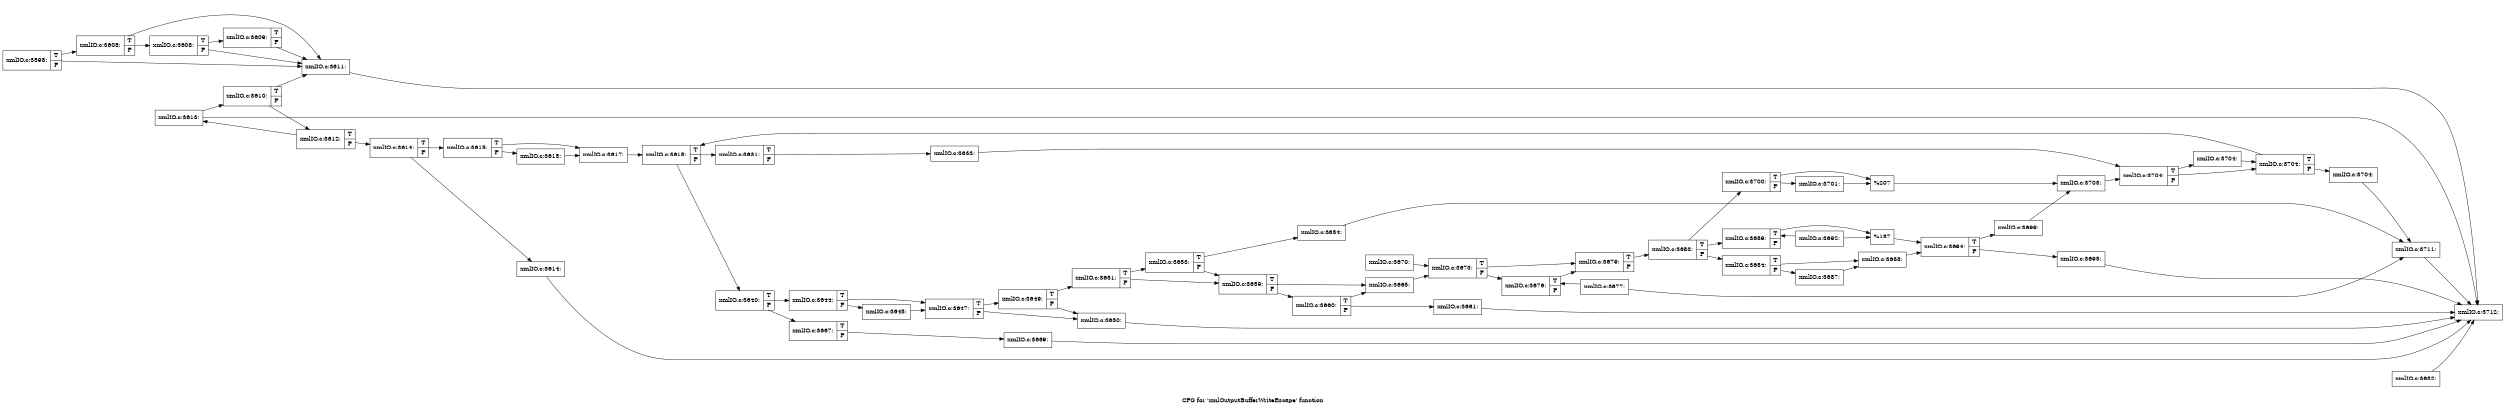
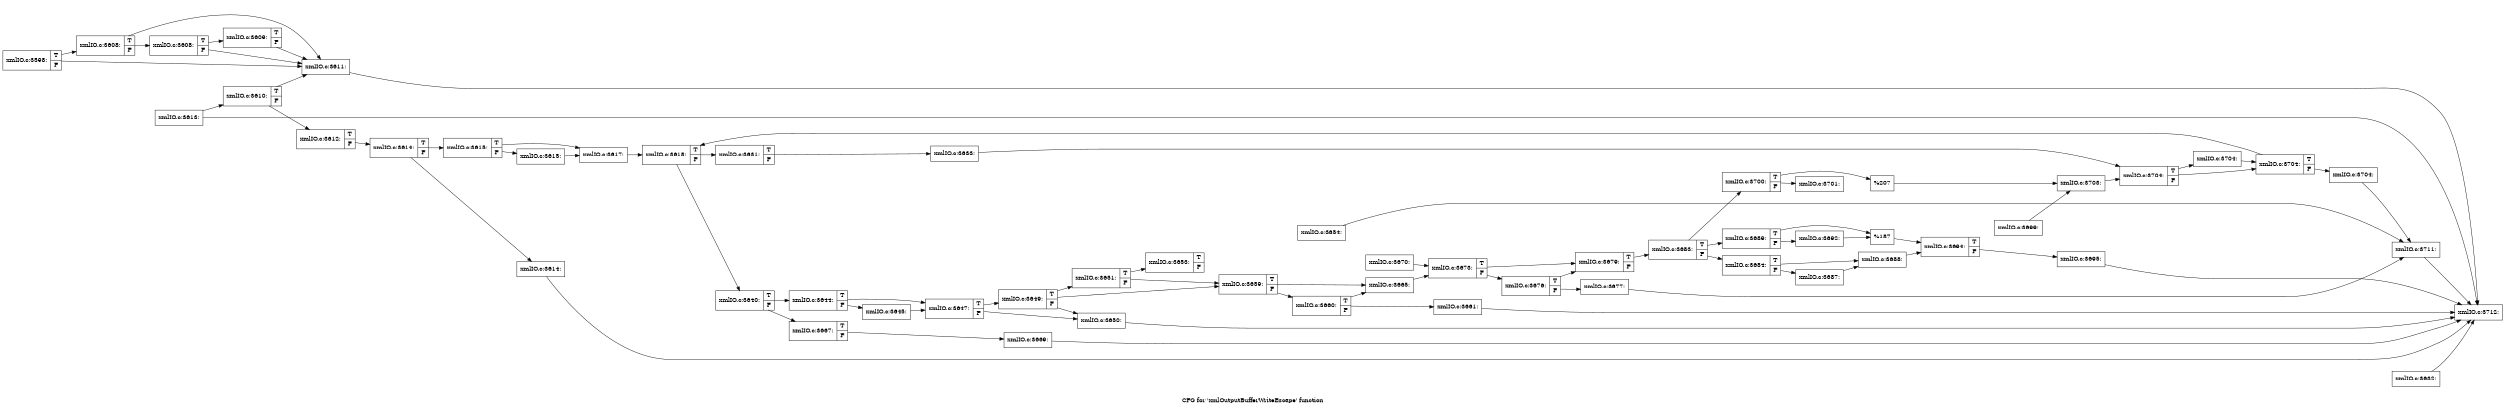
edge "xmlIO.c:3612:" -> "xmlIO.c:3613:": removed
edge "xmlIO.c:3701:" -> "%207": removed
edge "xmlIO.c:3692:" -> "xmlIO.c:3689:": reversed
edge "xmlIO.c:3694:" -> "xmlIO.c:3699:": removed
edge "xmlIO.c:3653:" -> "xmlIO.c:3654:": removed
edge "xmlIO.c:3653:" -> "xmlIO.c:3659:": now "xmlIO.c:3649:" -> "xmlIO.c:3659:"
edge "xmlIO.c:3677:" -> "xmlIO.c:3676:": reversed
